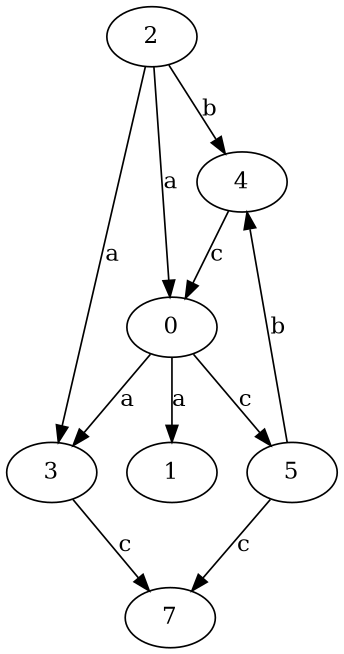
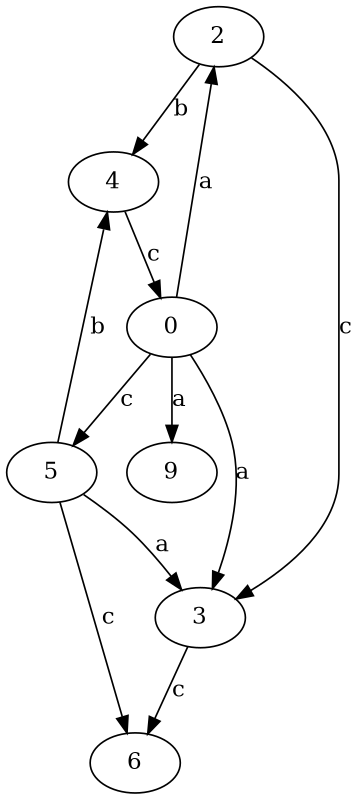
edge "2" -> "0": reversed
edge "2" -> "3": label "a" -> "c"
node "1": label "1" -> "9"
edge "5" -> "3": added, label "a"
node "7": label "7" -> "6"
